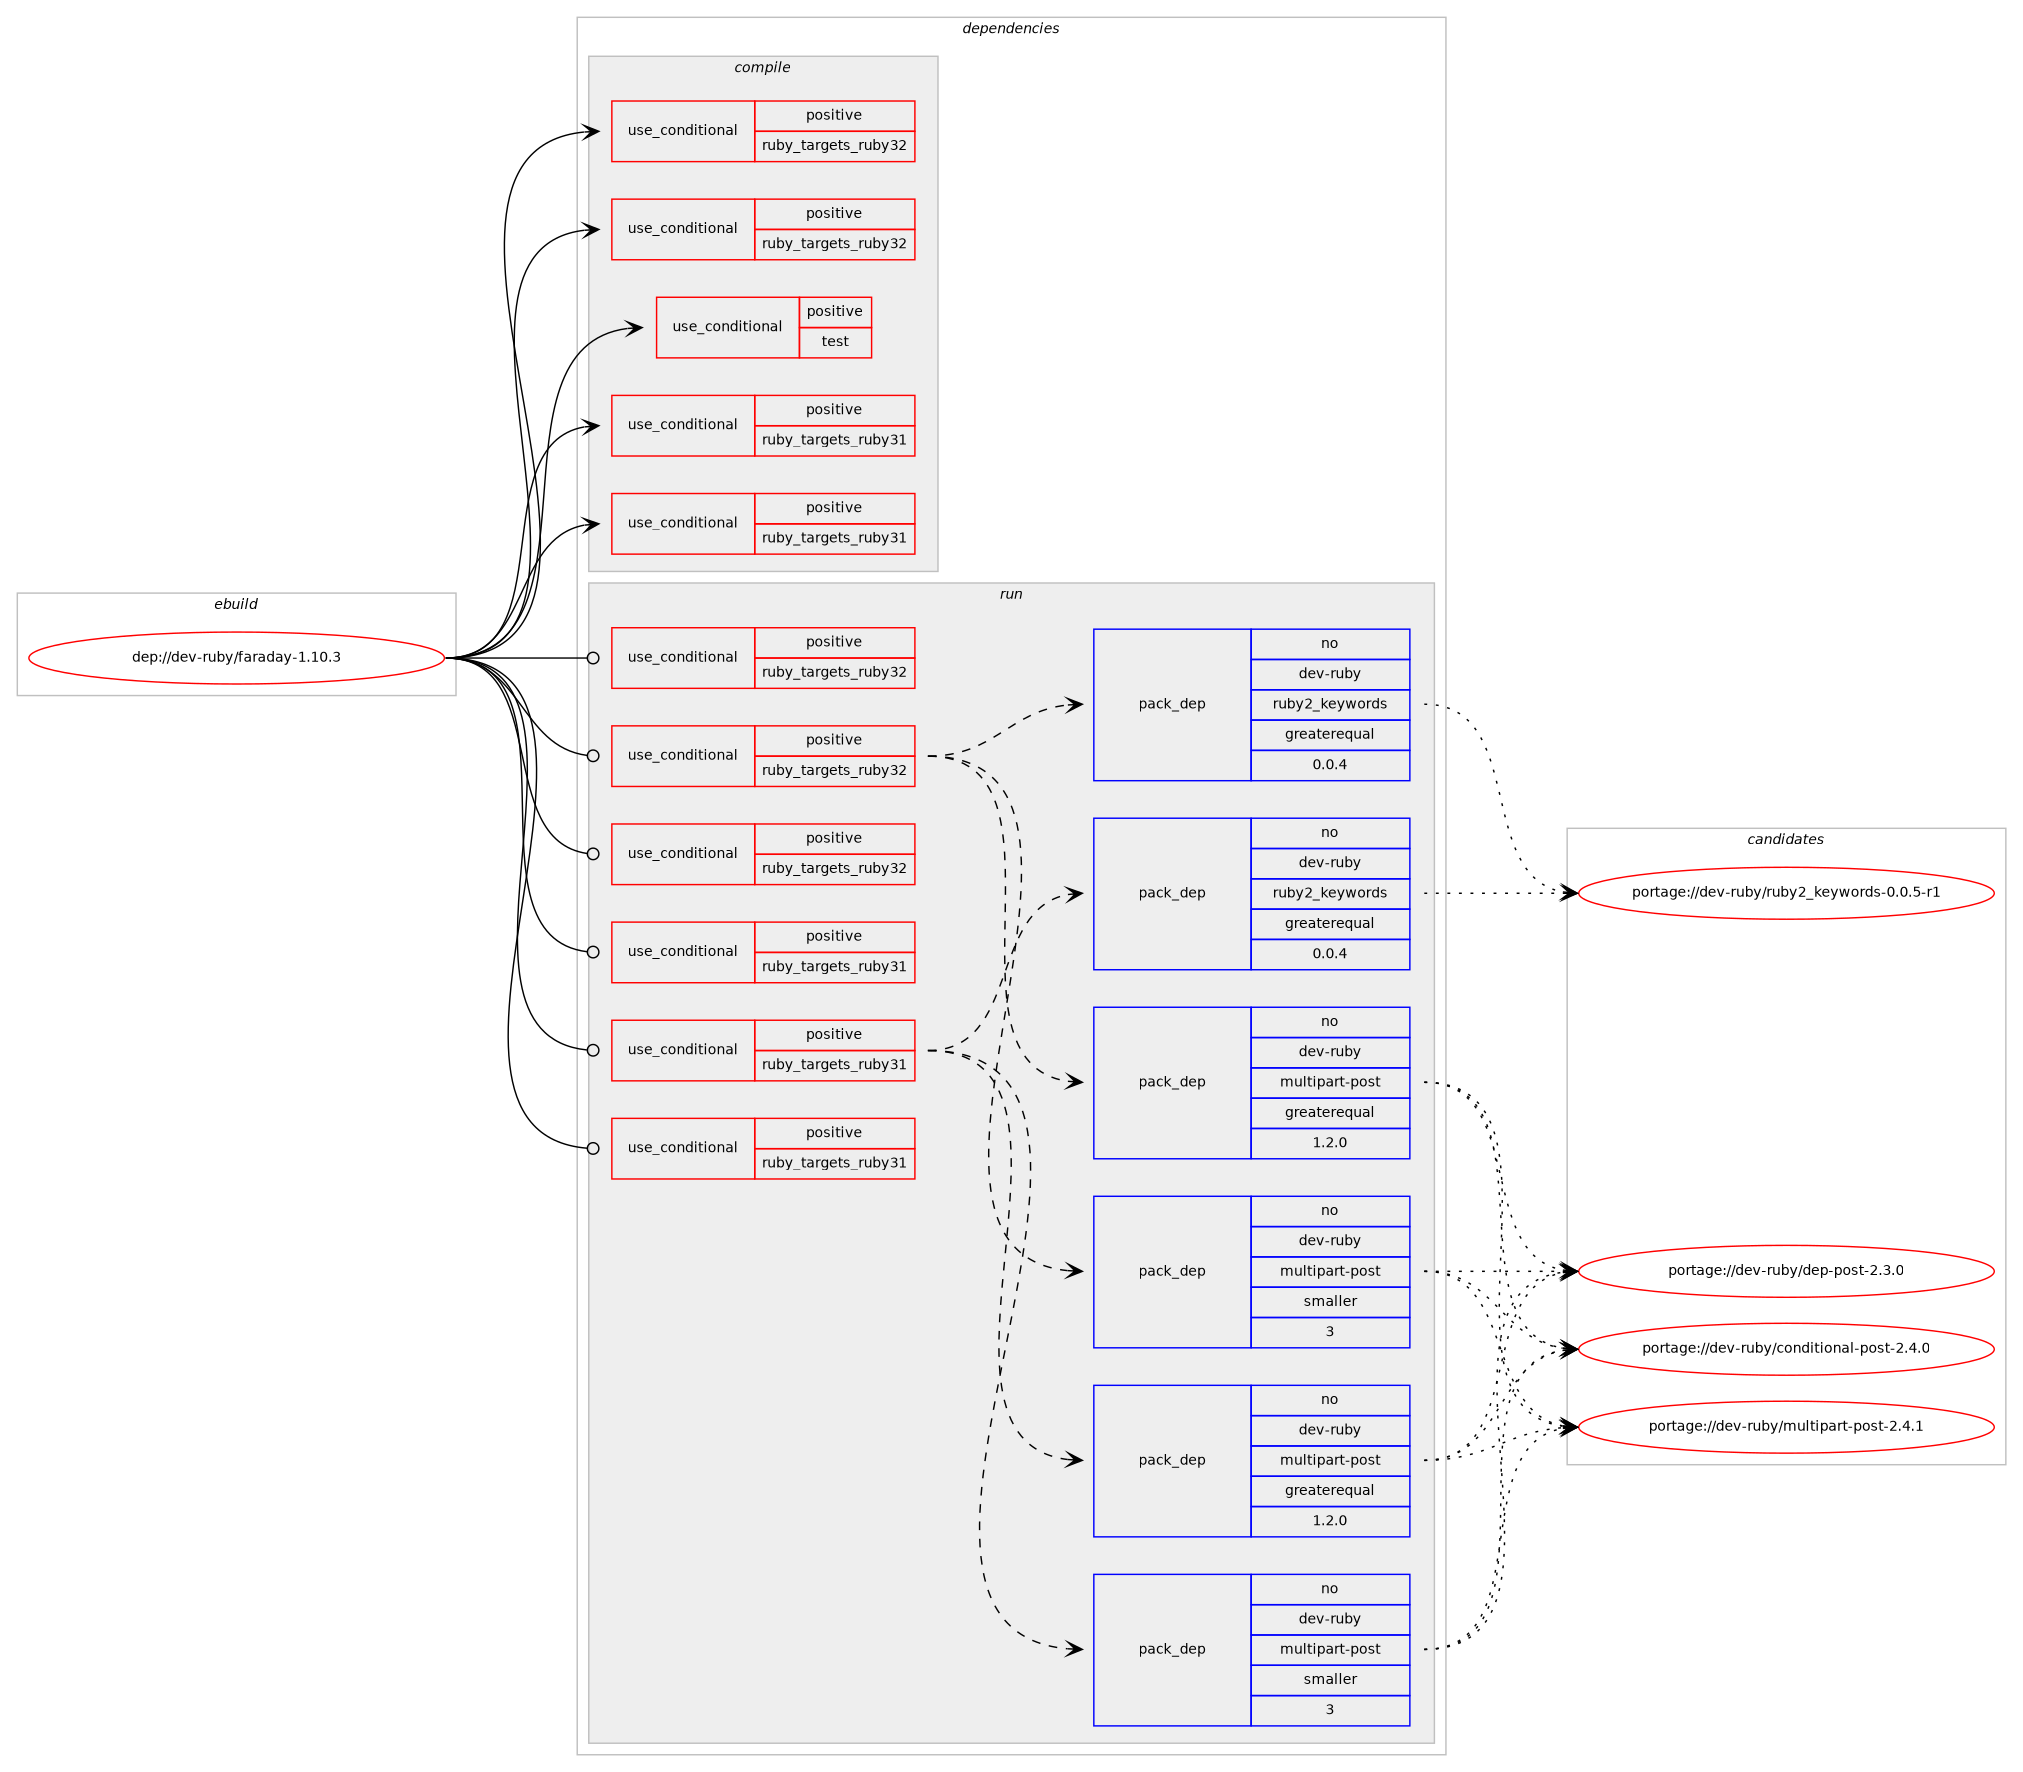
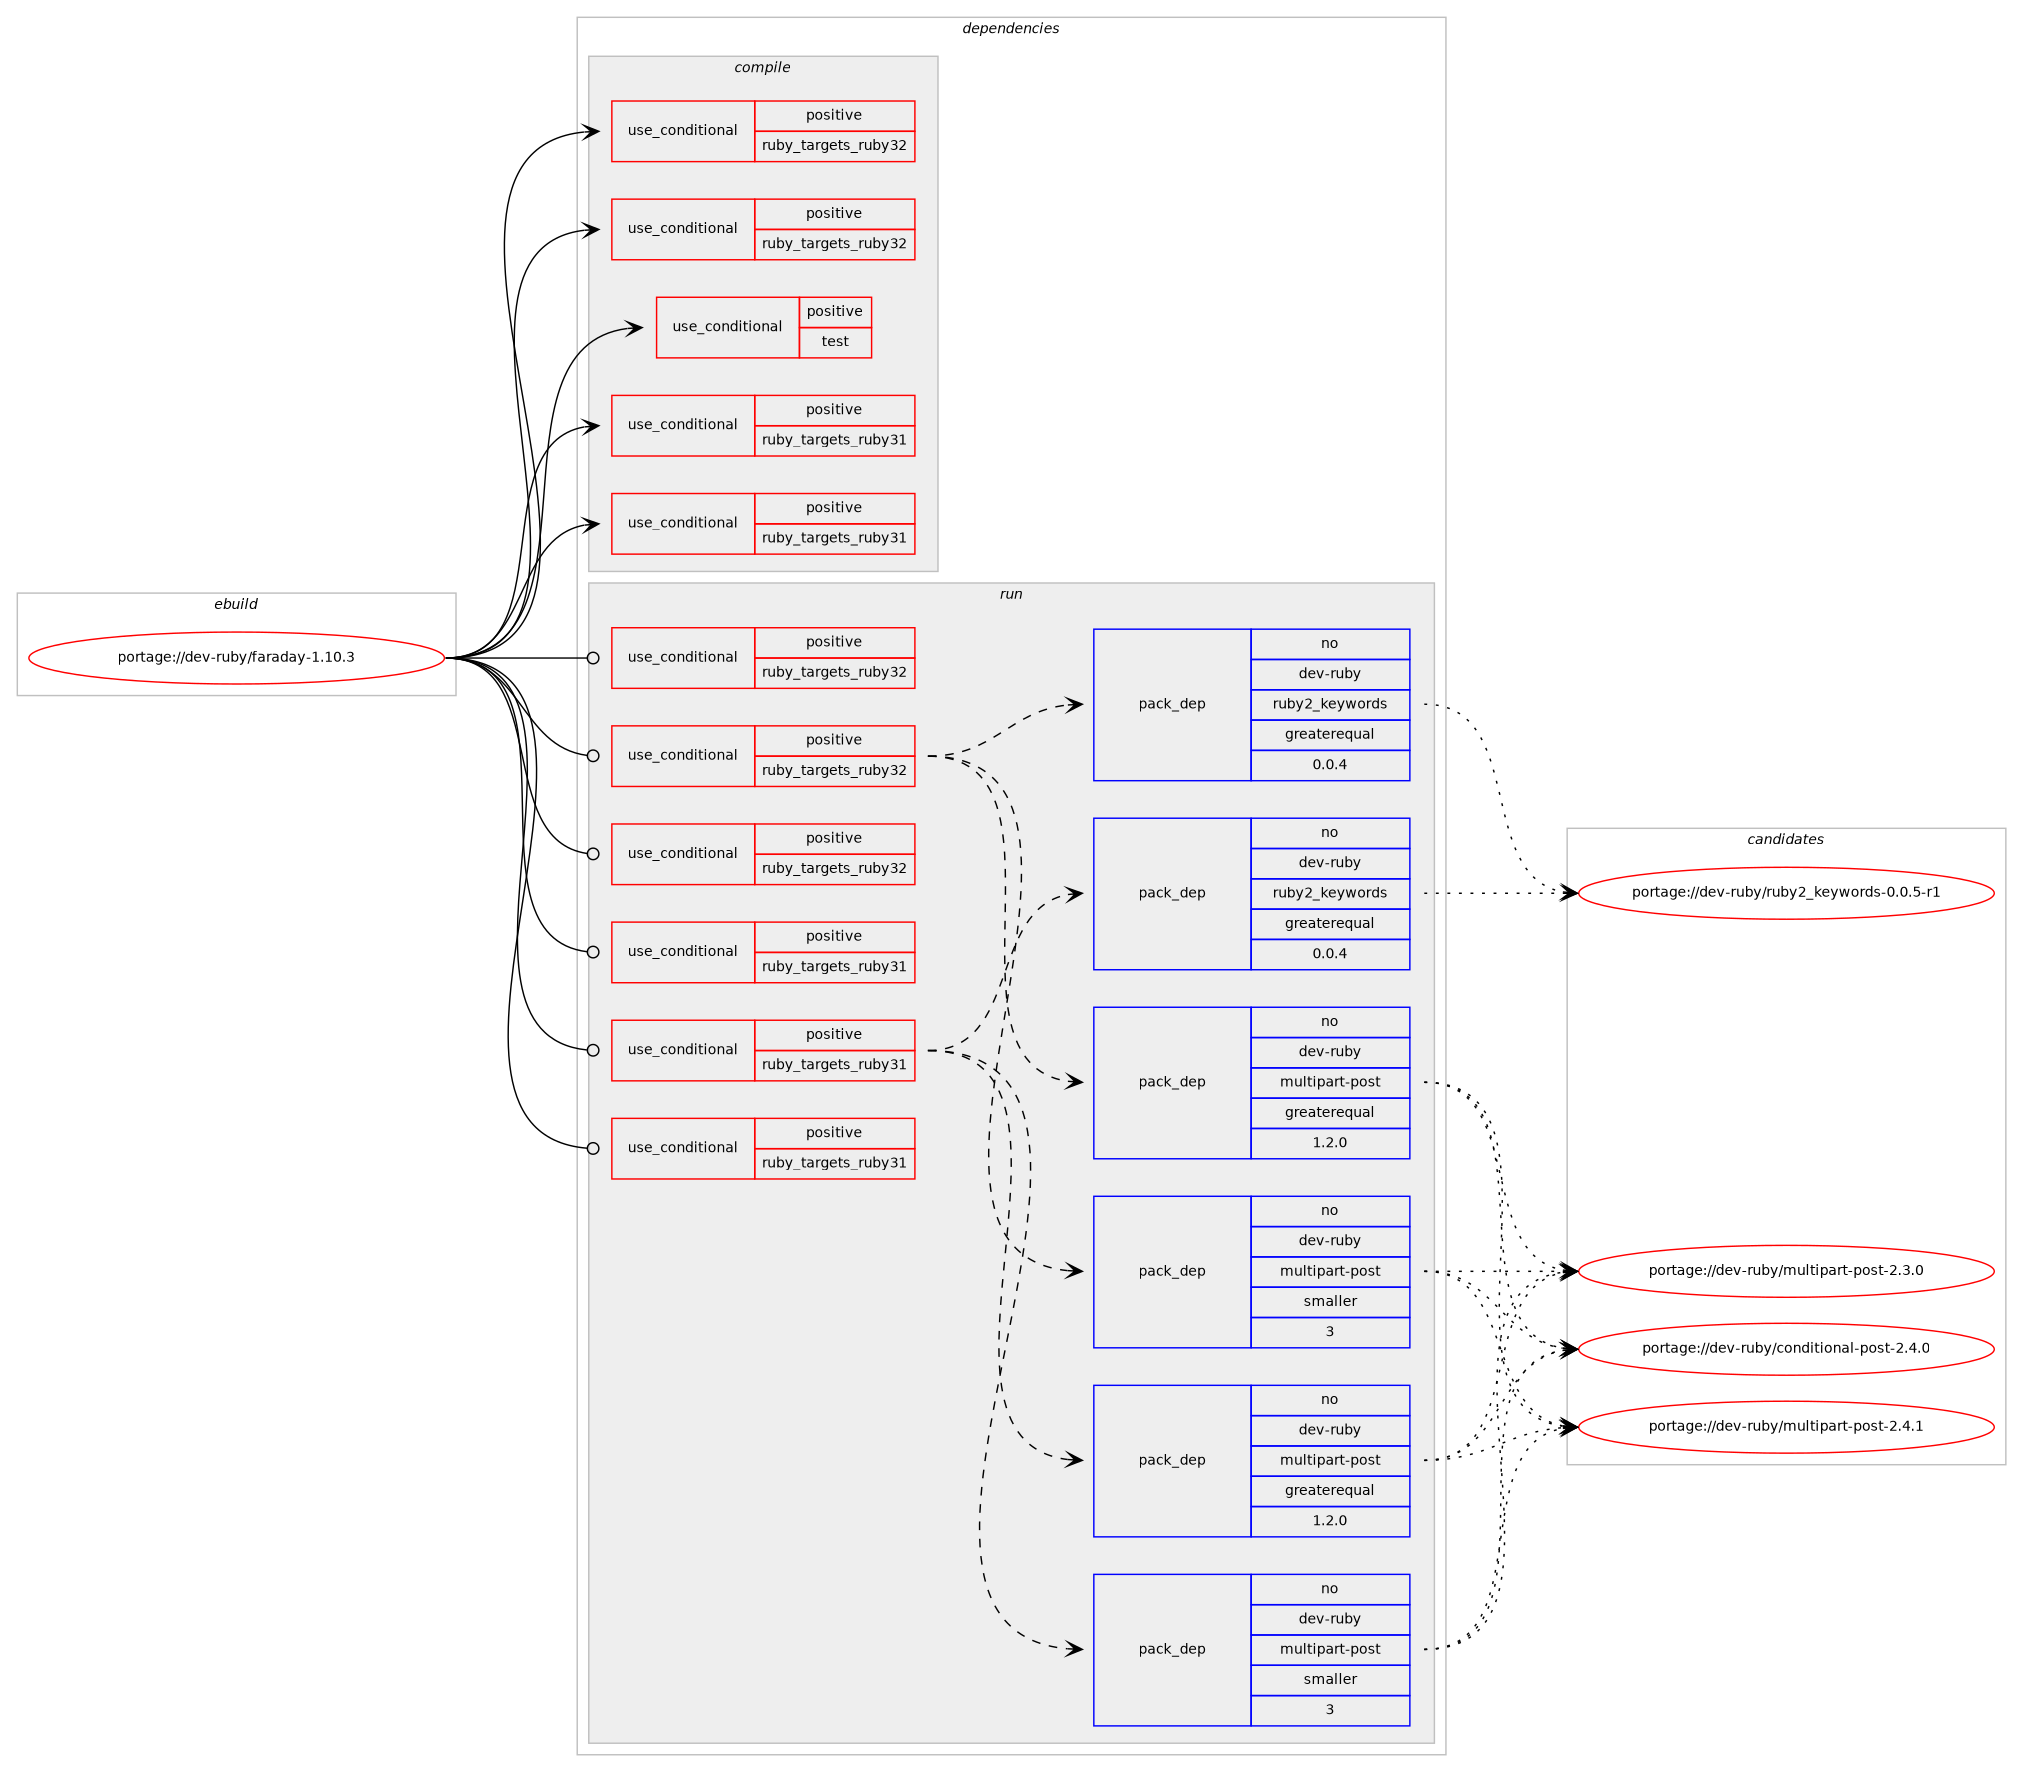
node "dep://dev-ruby/faraday-1.10.3": label "dep://dev-ruby/faraday-1.10.3" -> "portage://dev-ruby/faraday-1.10.3"
node "portage://dev-ruby/dep-post-2.3.0": label "portage://dev-ruby/dep-post-2.3.0" -> "portage://dev-ruby/multipart-post-2.3.0"
